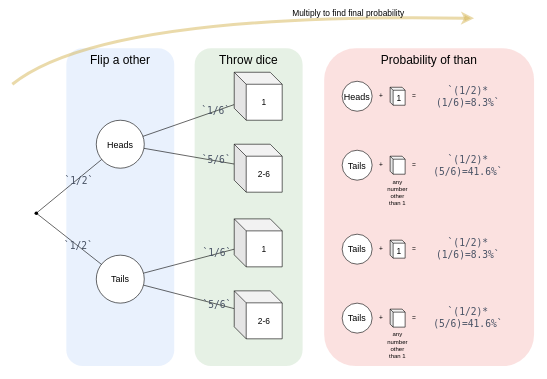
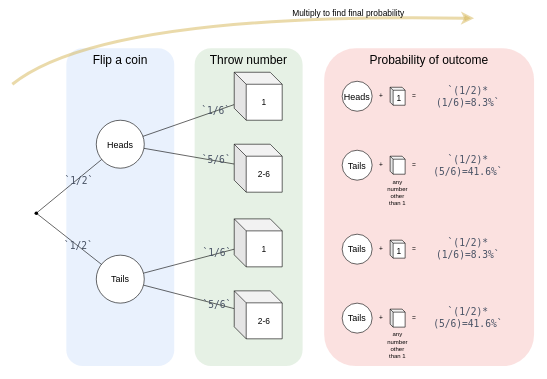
node "Flip a other": label "Flip a other" -> "Flip a coin"
node "Throw dice": label "Throw dice" -> "Throw number"
node "Probability of than": label "Probability of than" -> "Probability of outcome"
